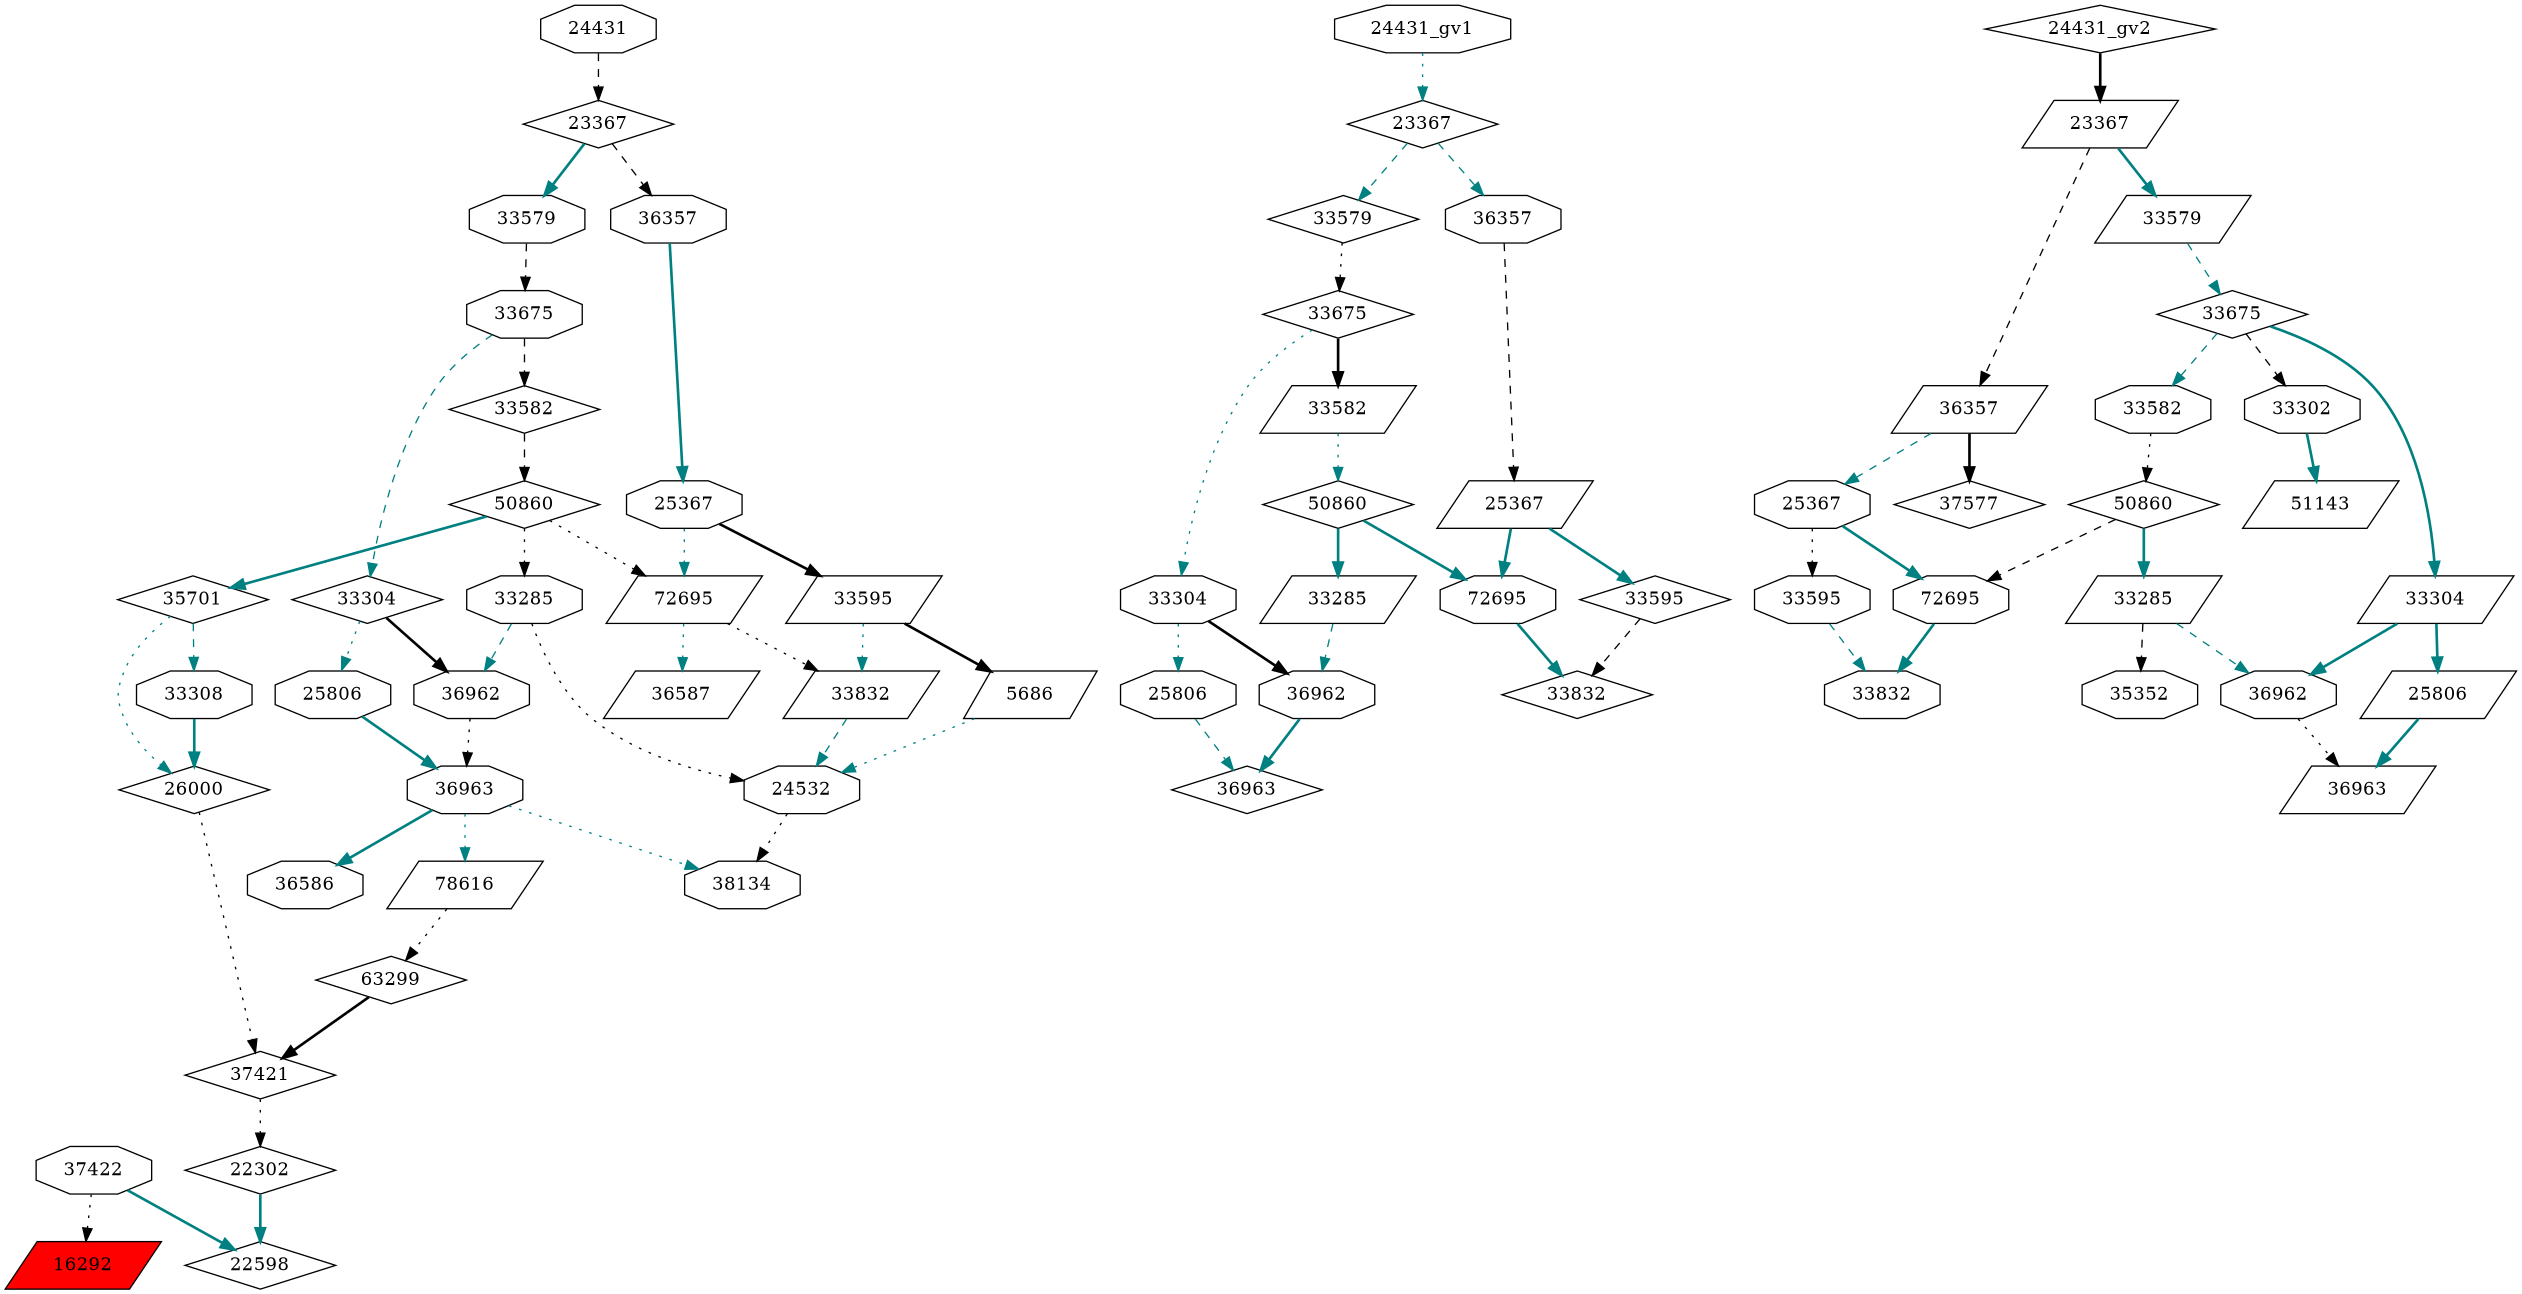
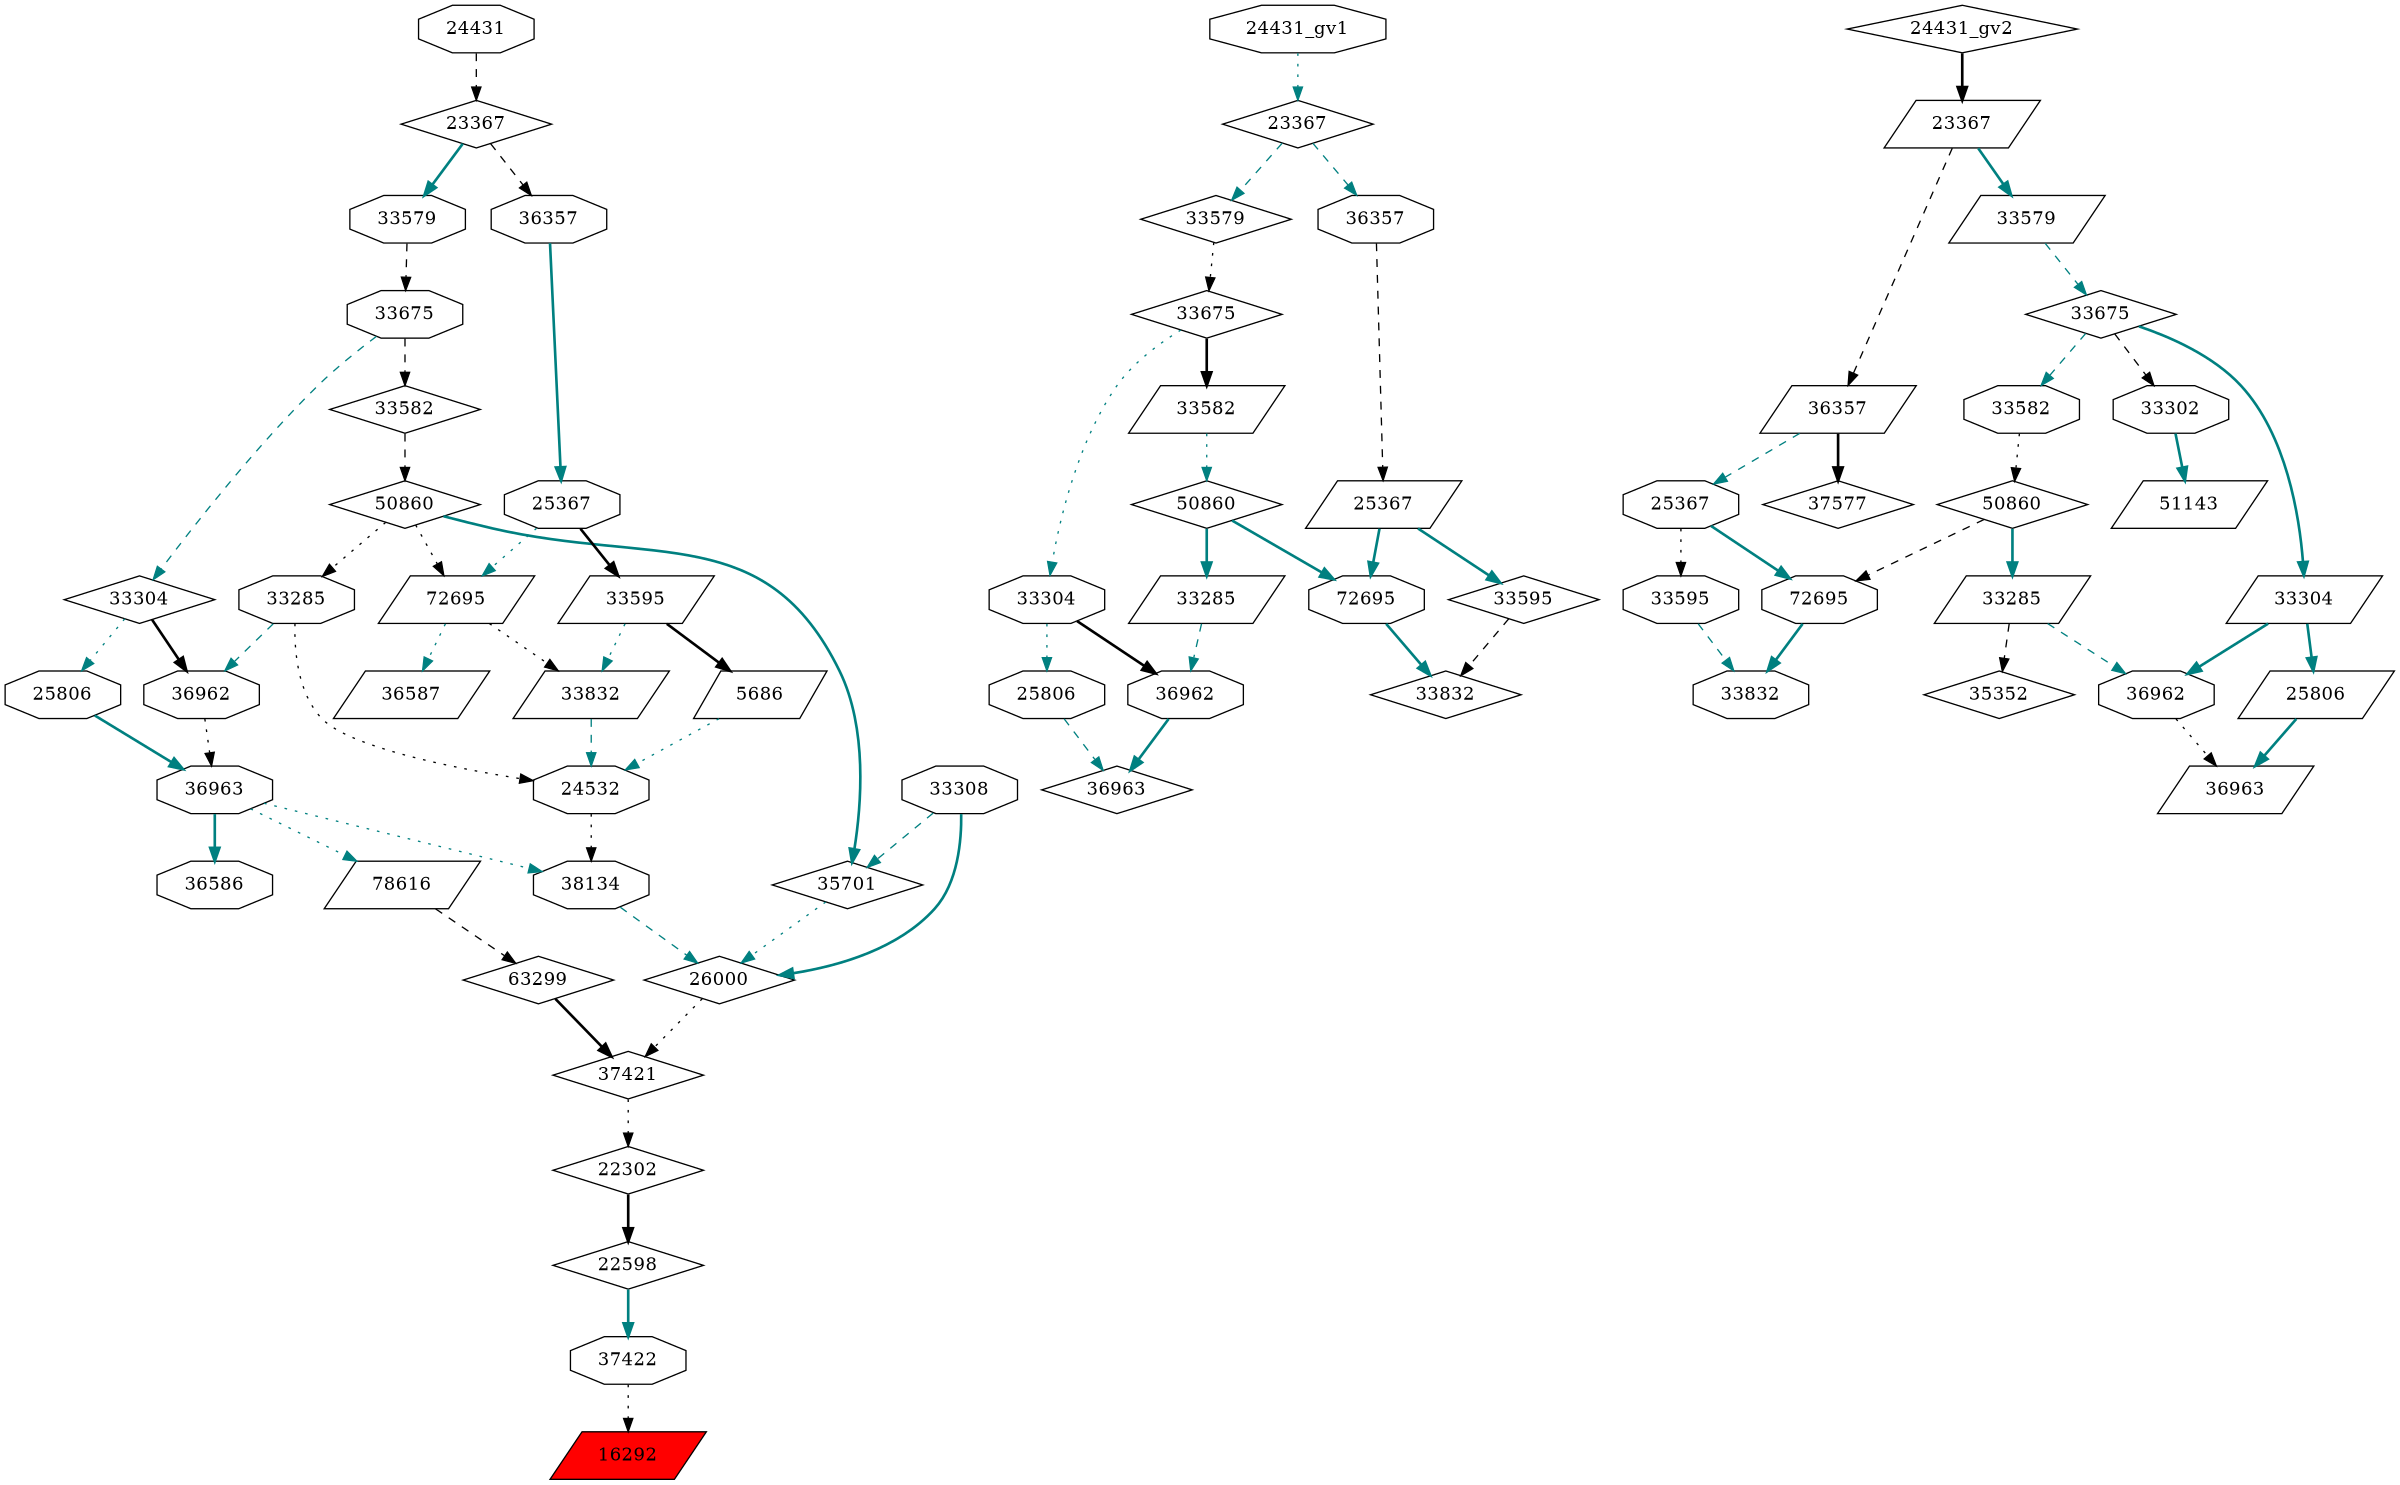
edge "35701" -> "33308": reversed
node "35352": shape octagon -> diamond
edge "78616" -> "63299": style dotted -> dashed
edge "38134" -> "26000": added
edge "22302" -> "22598": color teal -> black
edge "37422" -> "22598": reversed
